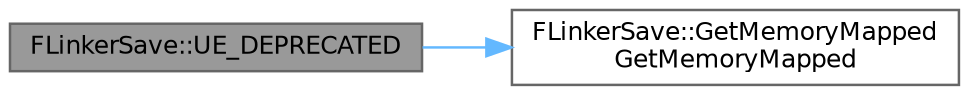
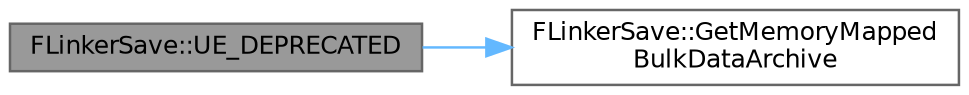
node "FLinkerSave::GetMemoryMapped GetMemoryMapped": label "FLinkerSave::GetMemoryMapped GetMemoryMapped" -> "FLinkerSave::GetMemoryMapped BulkDataArchive"
